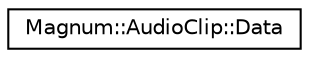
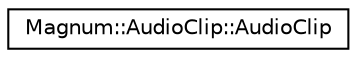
node "Magnum::AudioClip::Data": label "Magnum::AudioClip::Data" -> "Magnum::AudioClip::AudioClip"
